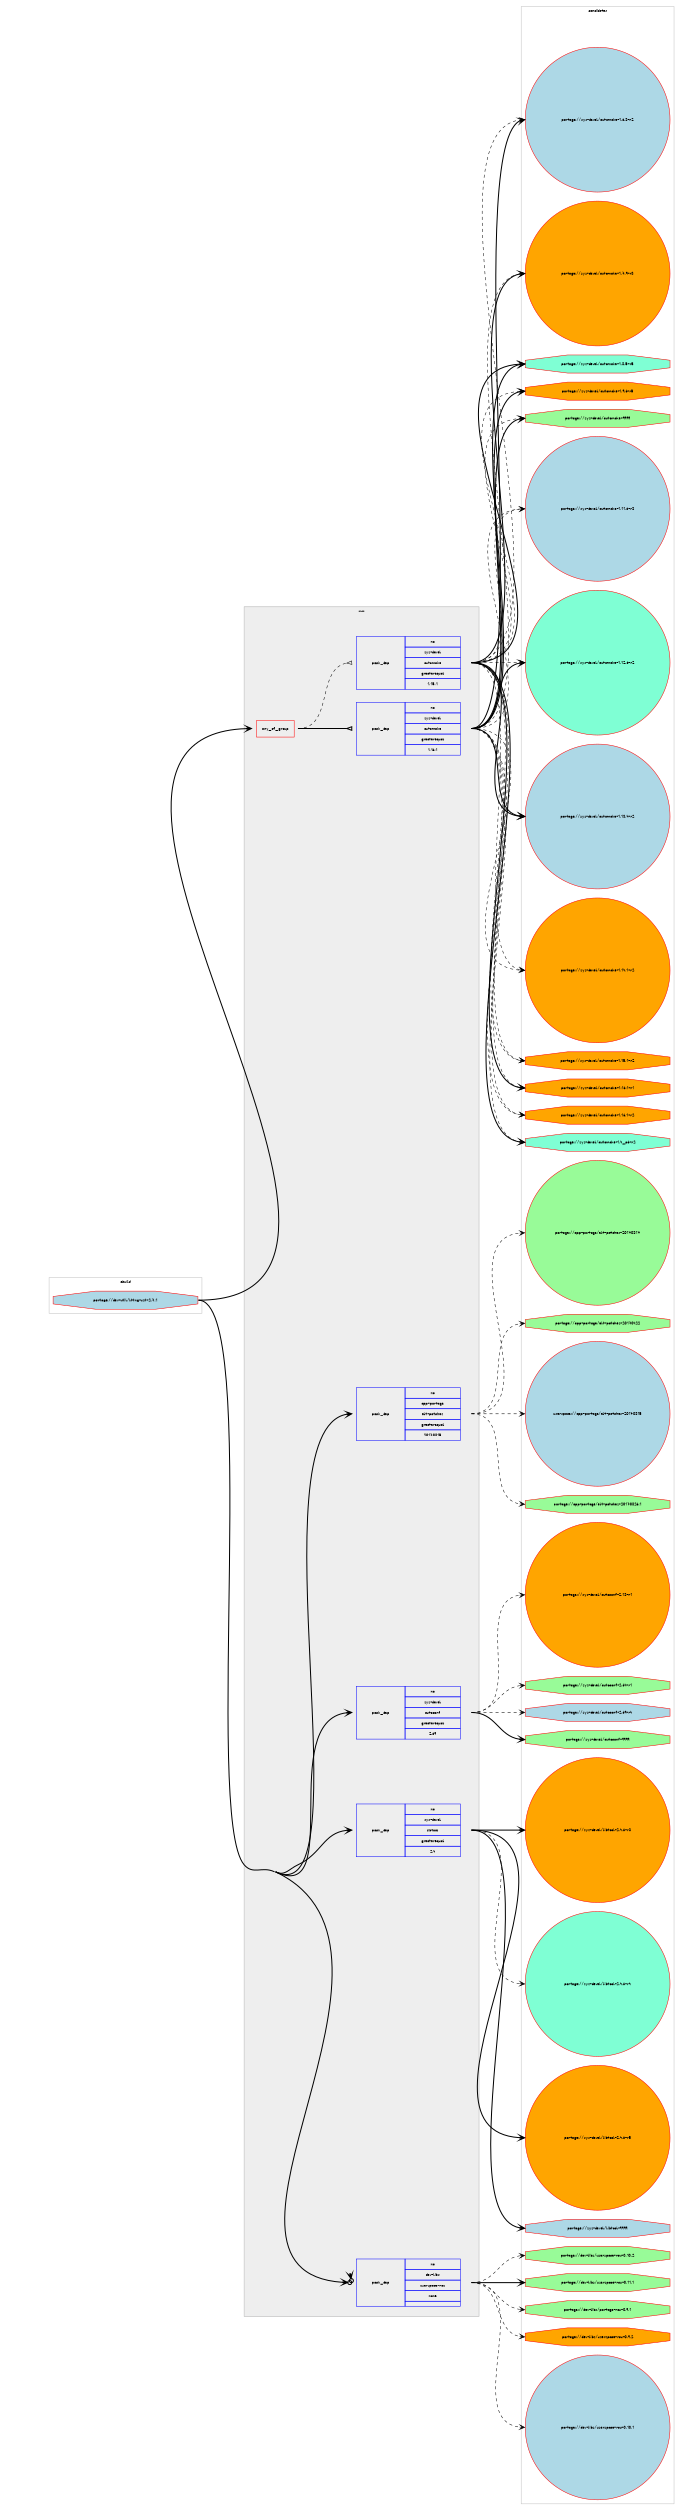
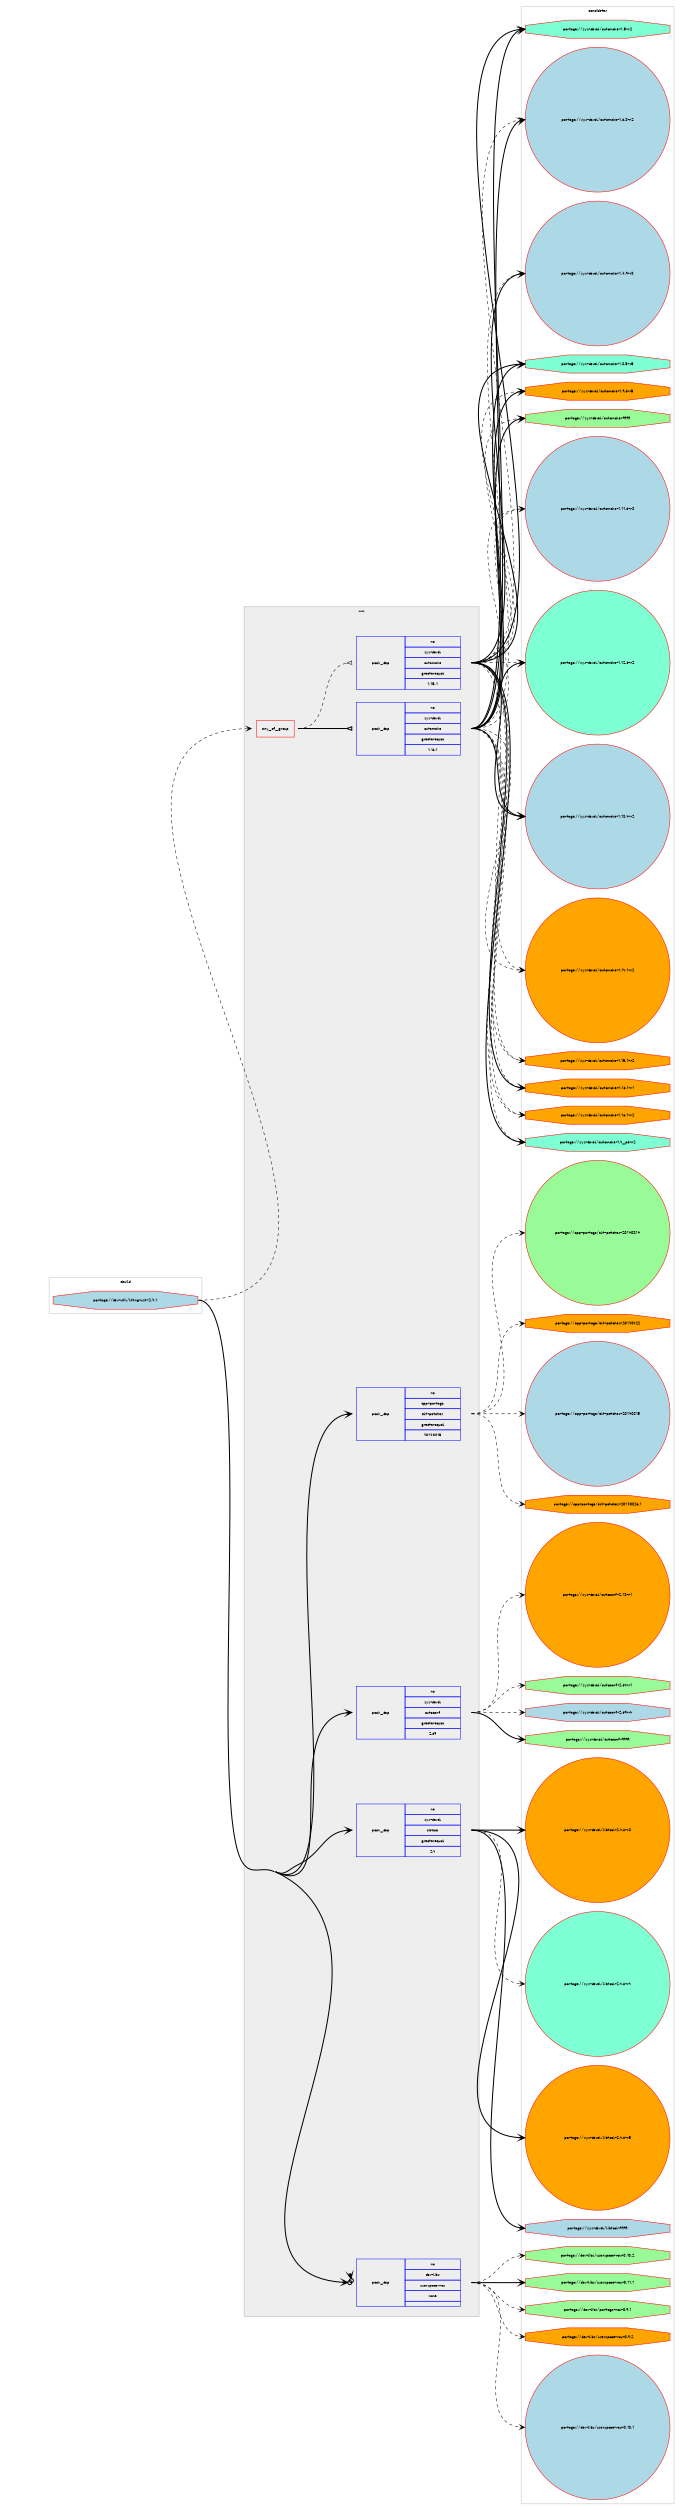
node "portage://sys-devel/automake-1.5-r2": added
node "portage://sys-devel/automake-1.7.9-r3": fillcolor orange -> lightblue
edge "portage://dev-util/lttng-ust-2.7.1" -> "any_of_group": style bold -> dashed
node "portage://app-portage/elt-patches-20170422": fillcolor palegreen -> orange
node "userspace://app-portage/elt-patches-20170815": label "userspace://app-portage/elt-patches-20170815" -> "portage://app-portage/elt-patches-20170815"
node "portage://app-portage/elt-patches-20170826.1": fillcolor palegreen -> orange
